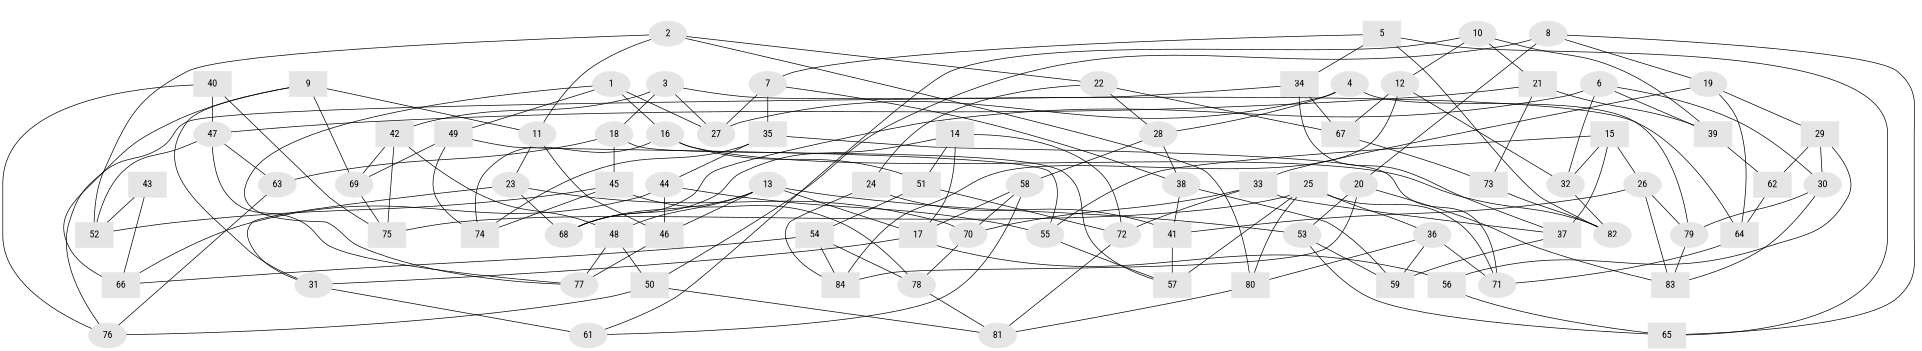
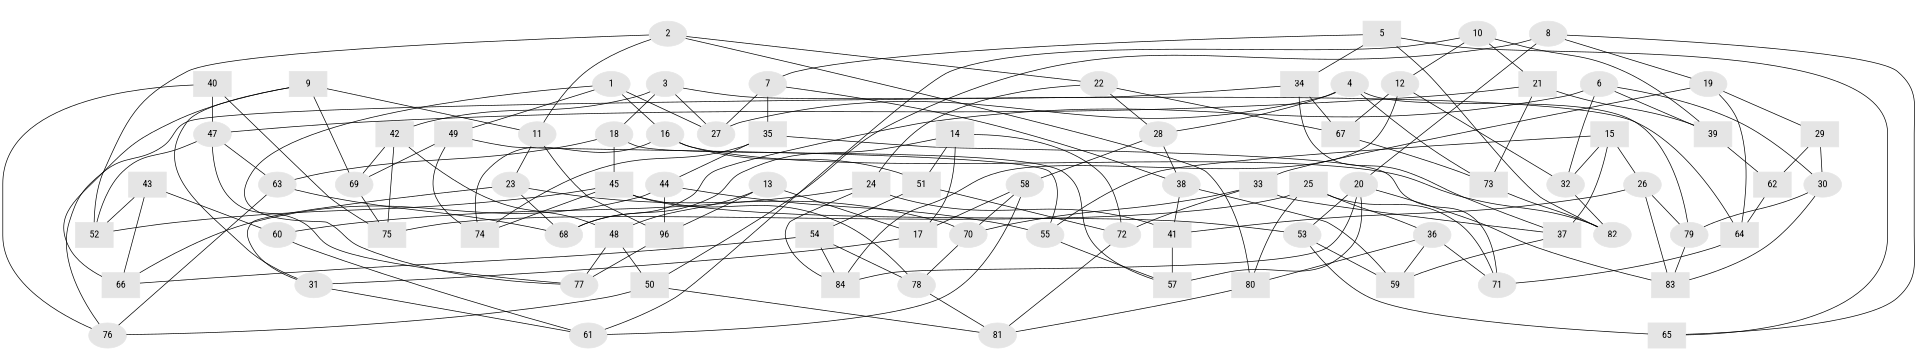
edge "4" -- "73": added
edge "13" -- "68": now "63" -- "68"
edge "13" -- "53": now "45" -- "53"
node "60": added
node "46": label "46" -> "96"
edge "25" -- "57": now "20" -- "57"
node "56": removed
